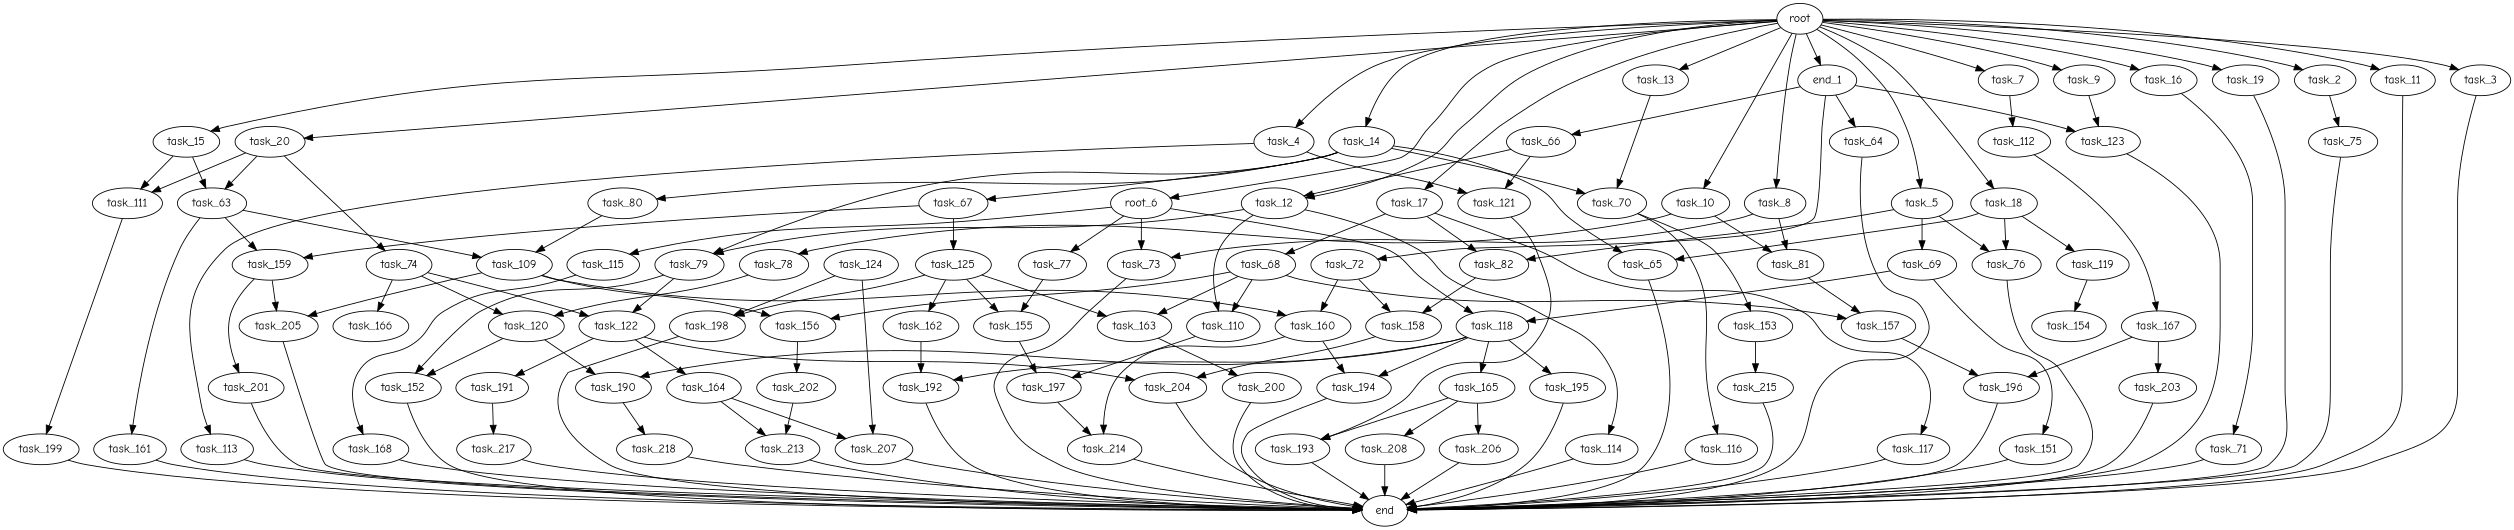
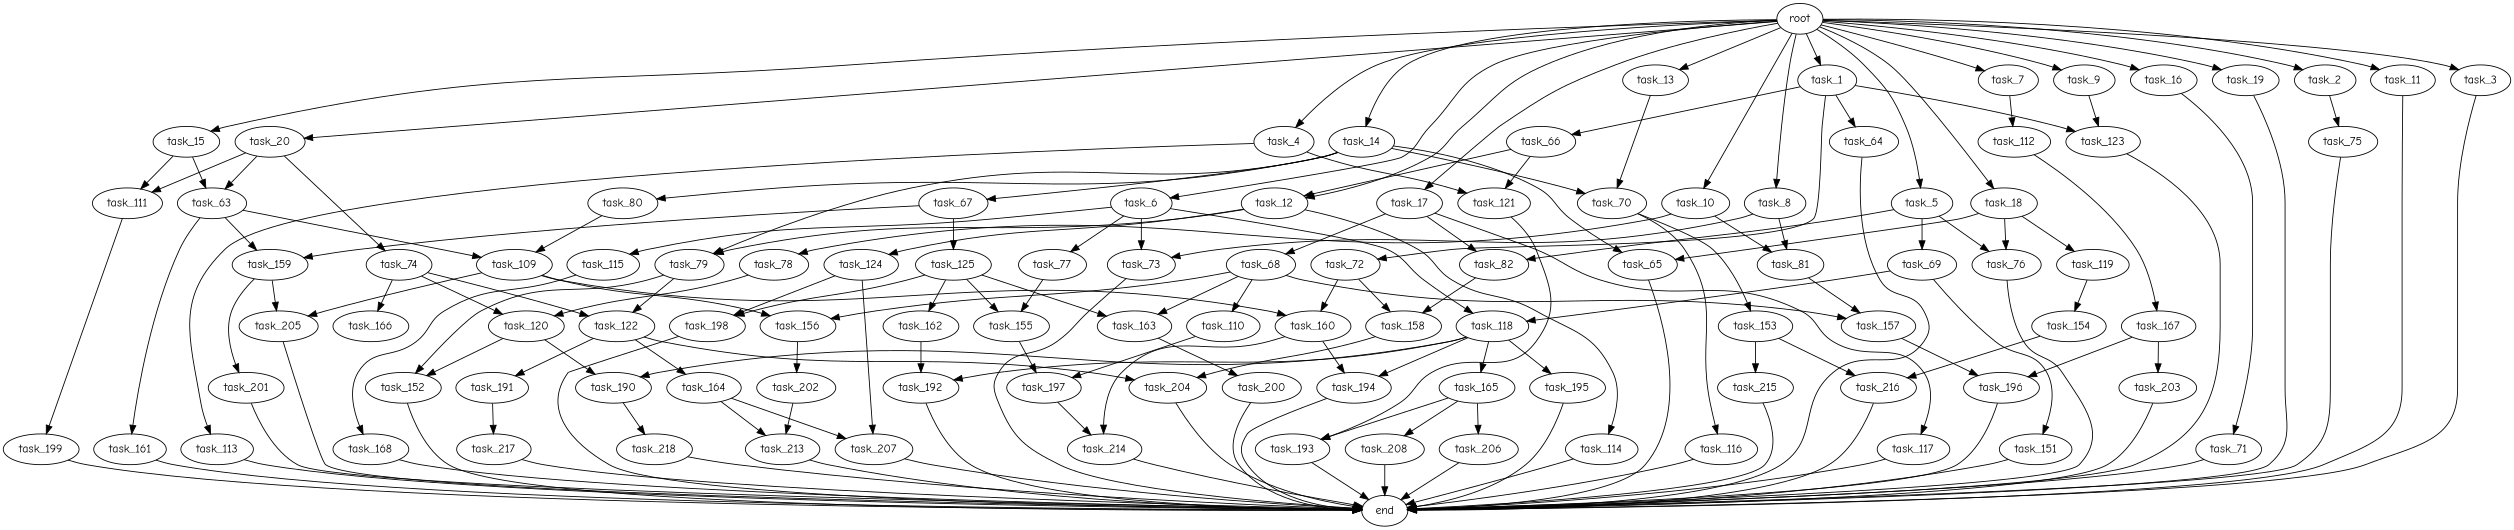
node "end_1": label "end_1" -> "task_1"
node "root_6": label "root_6" -> "task_6"
edge "task_12" -> "task_110": now "task_12" -> "task_124"
node "task_216": added
